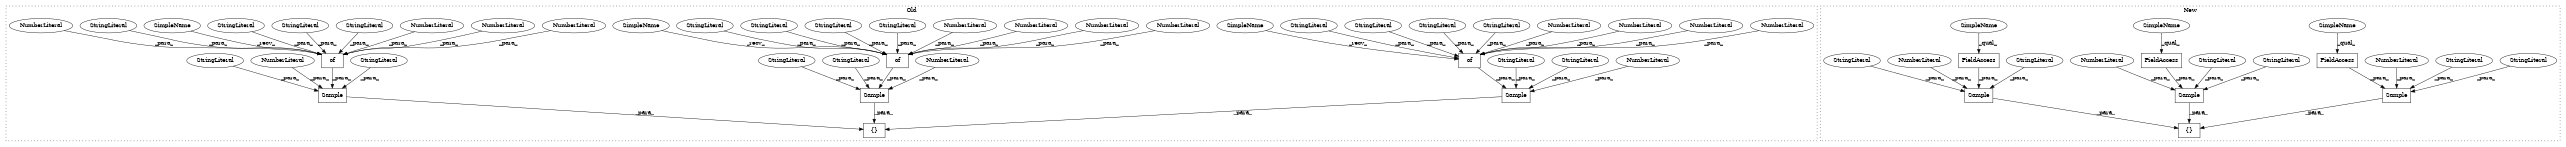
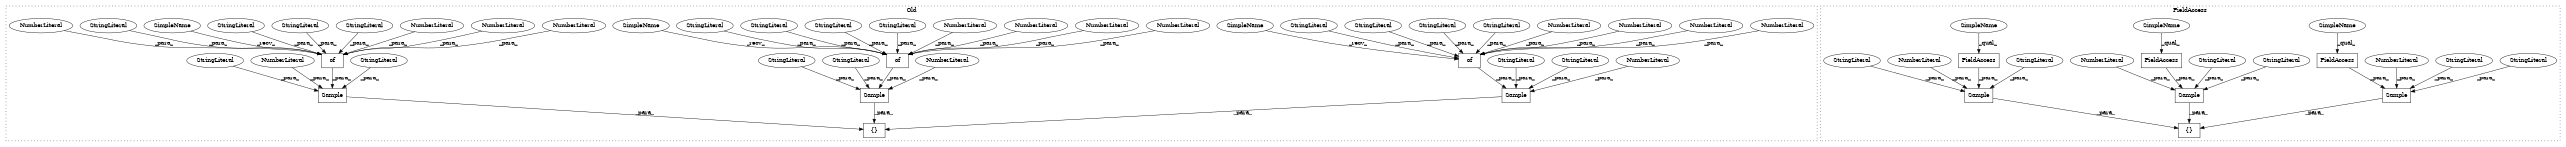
cluster "New": label "New" -> "FieldAccess"
